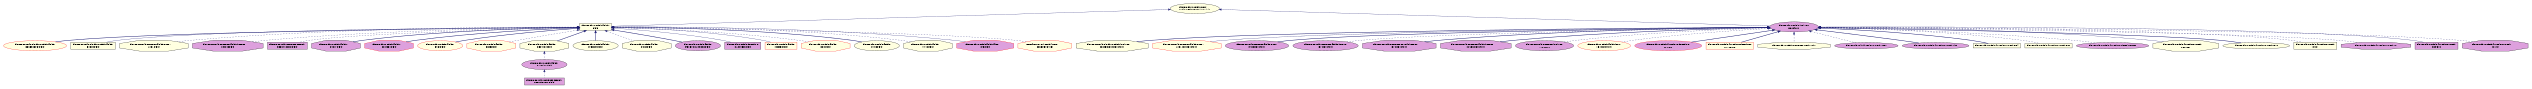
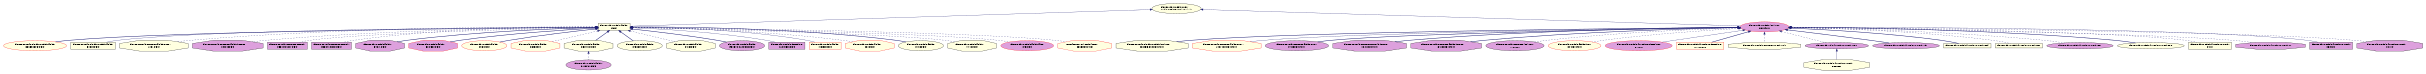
node "django.db.models.lookups. Transform": color black -> red
edge "django.db.models.fields.files. FileField" -> "django.db.models.fields. Field": style solid -> dashed
edge "django.db.models.functions.math. Degrees" -> "django.db.models.lookups. Transform": now "django.db.models.functions.math. Degrees" -> "django.db.utils.functions.math.ATan"
edge "django.db.models.functions.datetime. Extract" -> "django.db.models.lookups. Transform": style bold -> solid
node "django.db.models.fields.files. FileField": shape octagon -> ellipse
node "django.contrib.postgres.fields.hstore. KeyTransform": removed
node "django.db.models.functions.datetime.Cot": label "django.db.models.functions.datetime.Cot" -> "django.db.models.functions.math.Cot"
edge "django.contrib.postgres.search. SearchQueryField" -> "django.db.models.fields. DurationField": now "django.contrib.postgres.search. SearchQueryField" -> "django.db.models.fields. Field"
